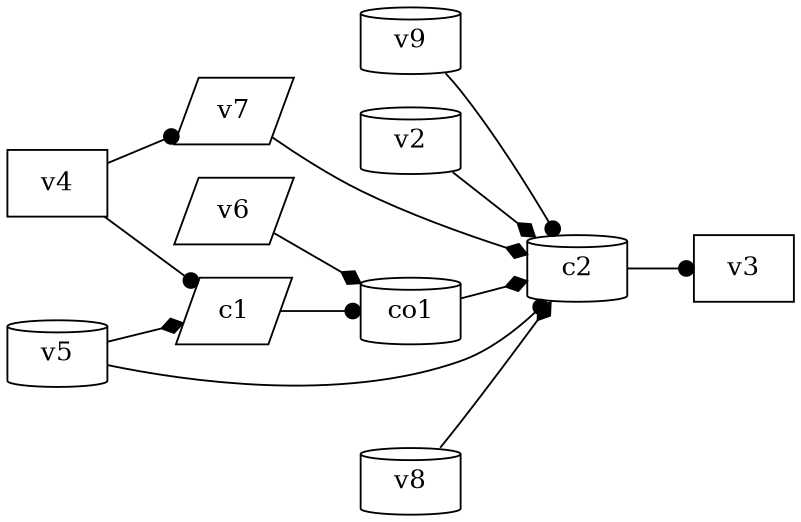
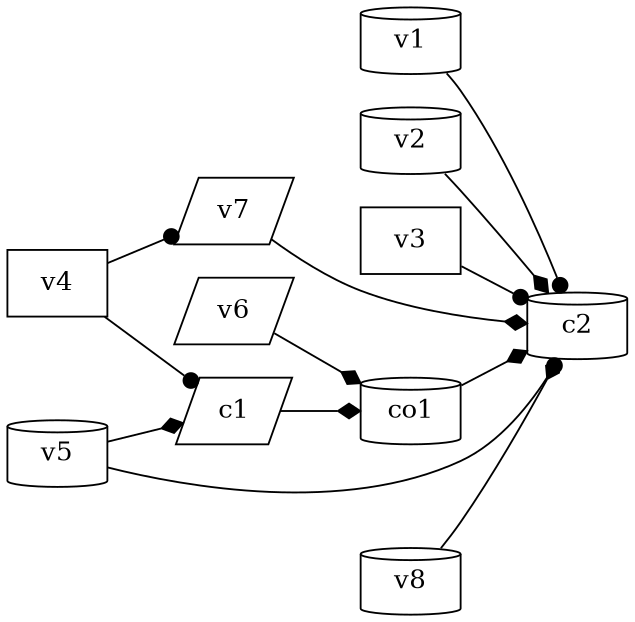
node "v9": label "v9" -> "v1"
edge "c2" -> "v3": reversed
edge "c1" -> "co1": arrowhead dot -> diamond
